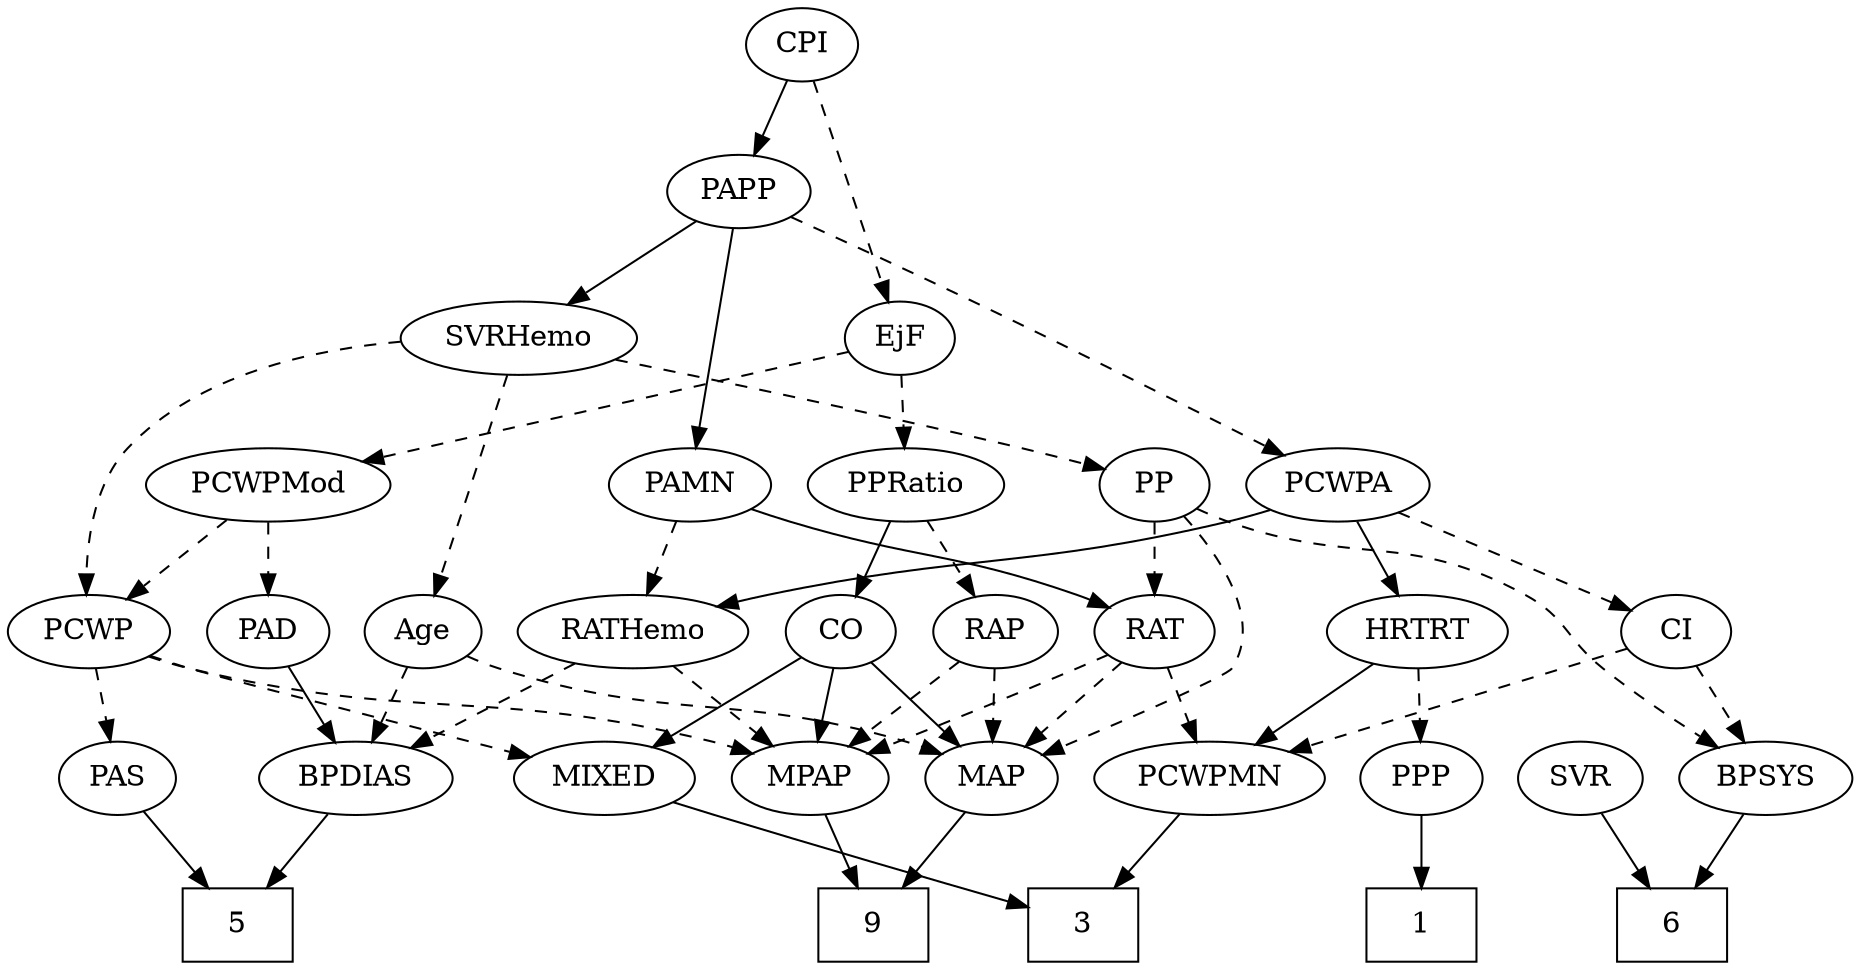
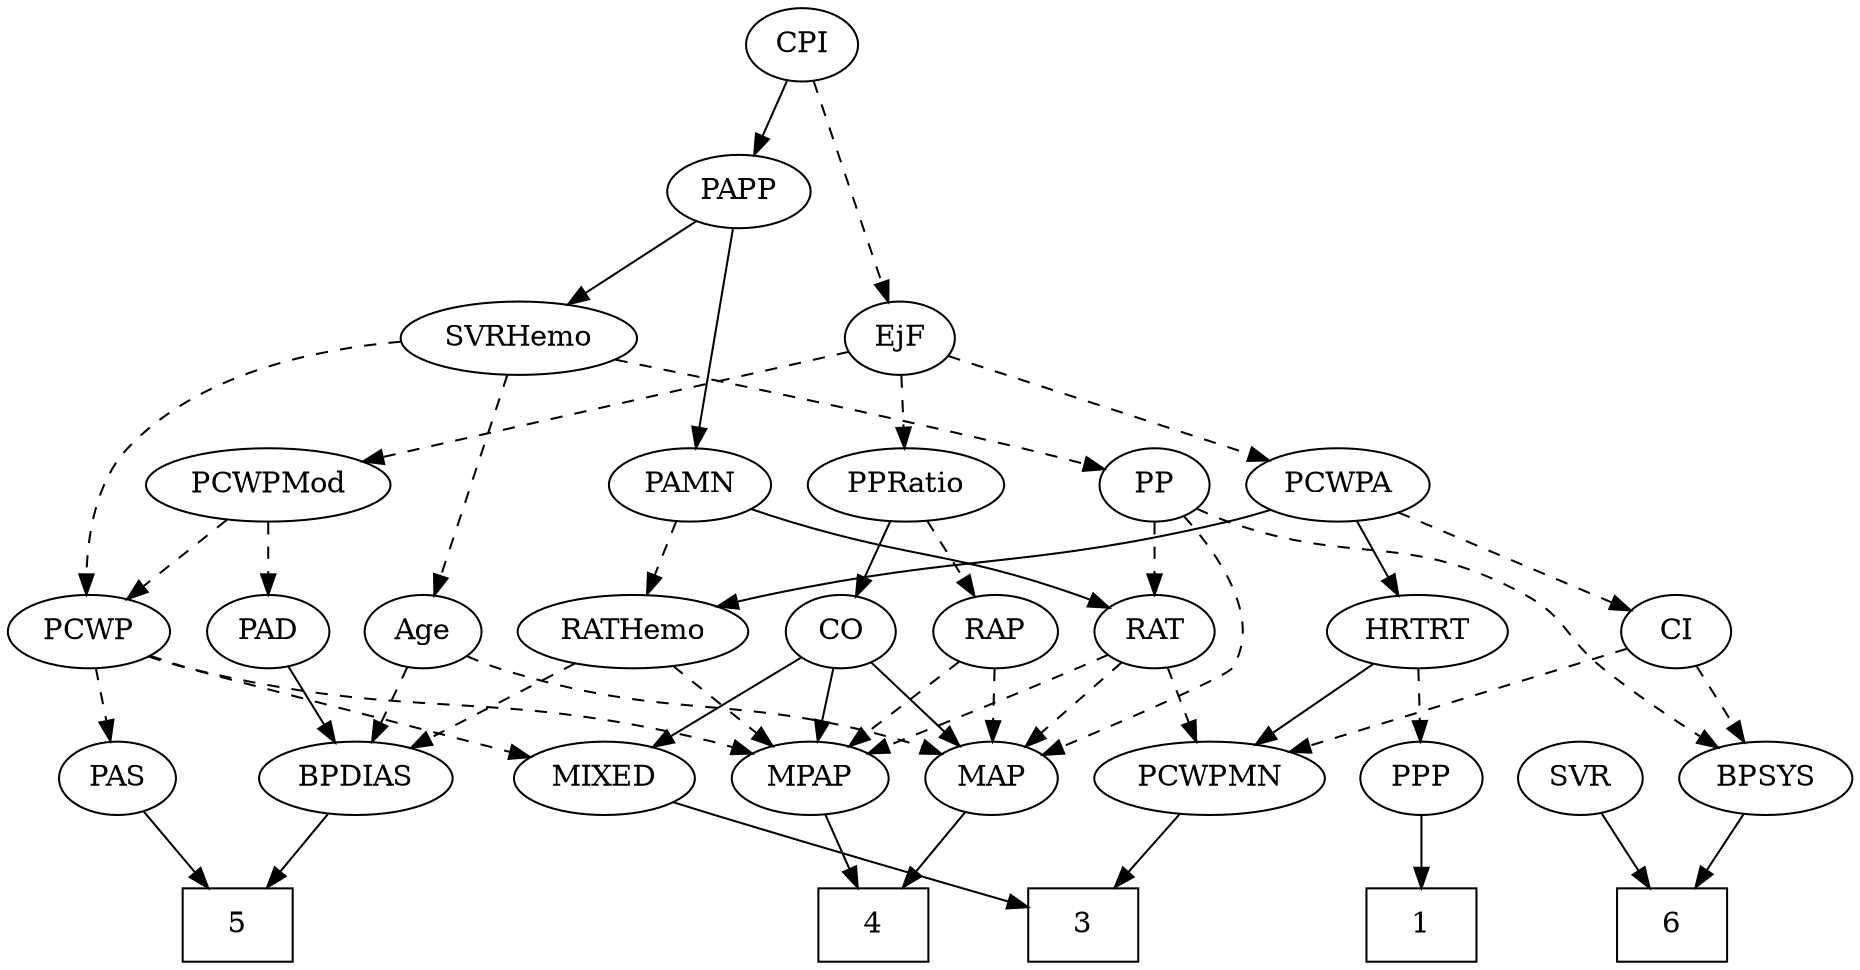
edge "PAPP" -> "PCWPA": now "EjF" -> "PCWPA"
node "9": label "9" -> "4"
